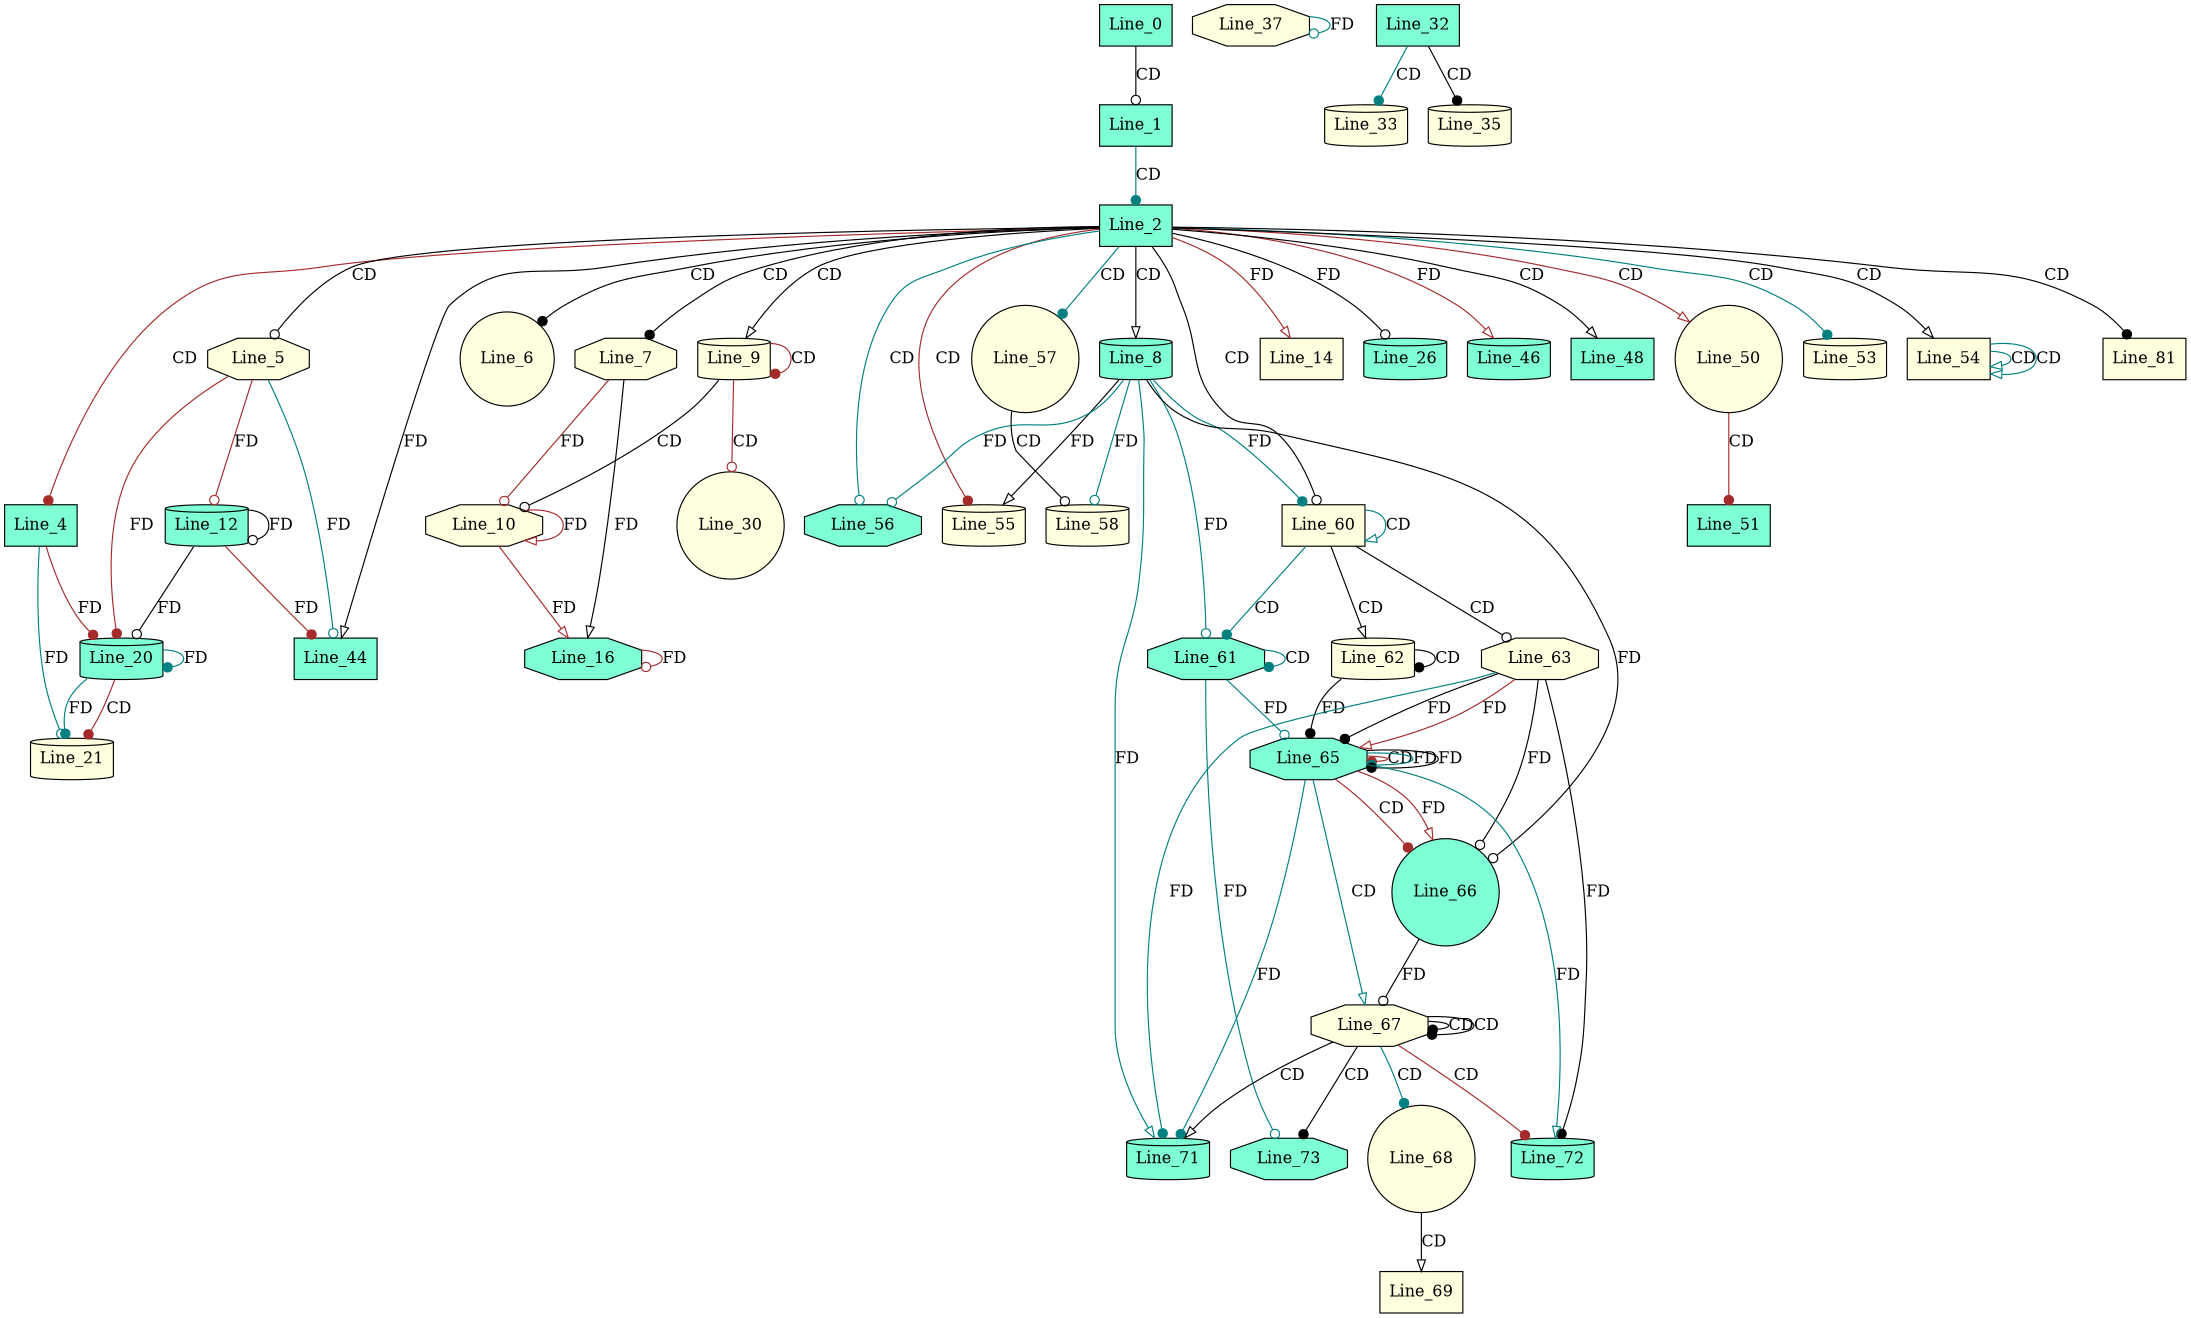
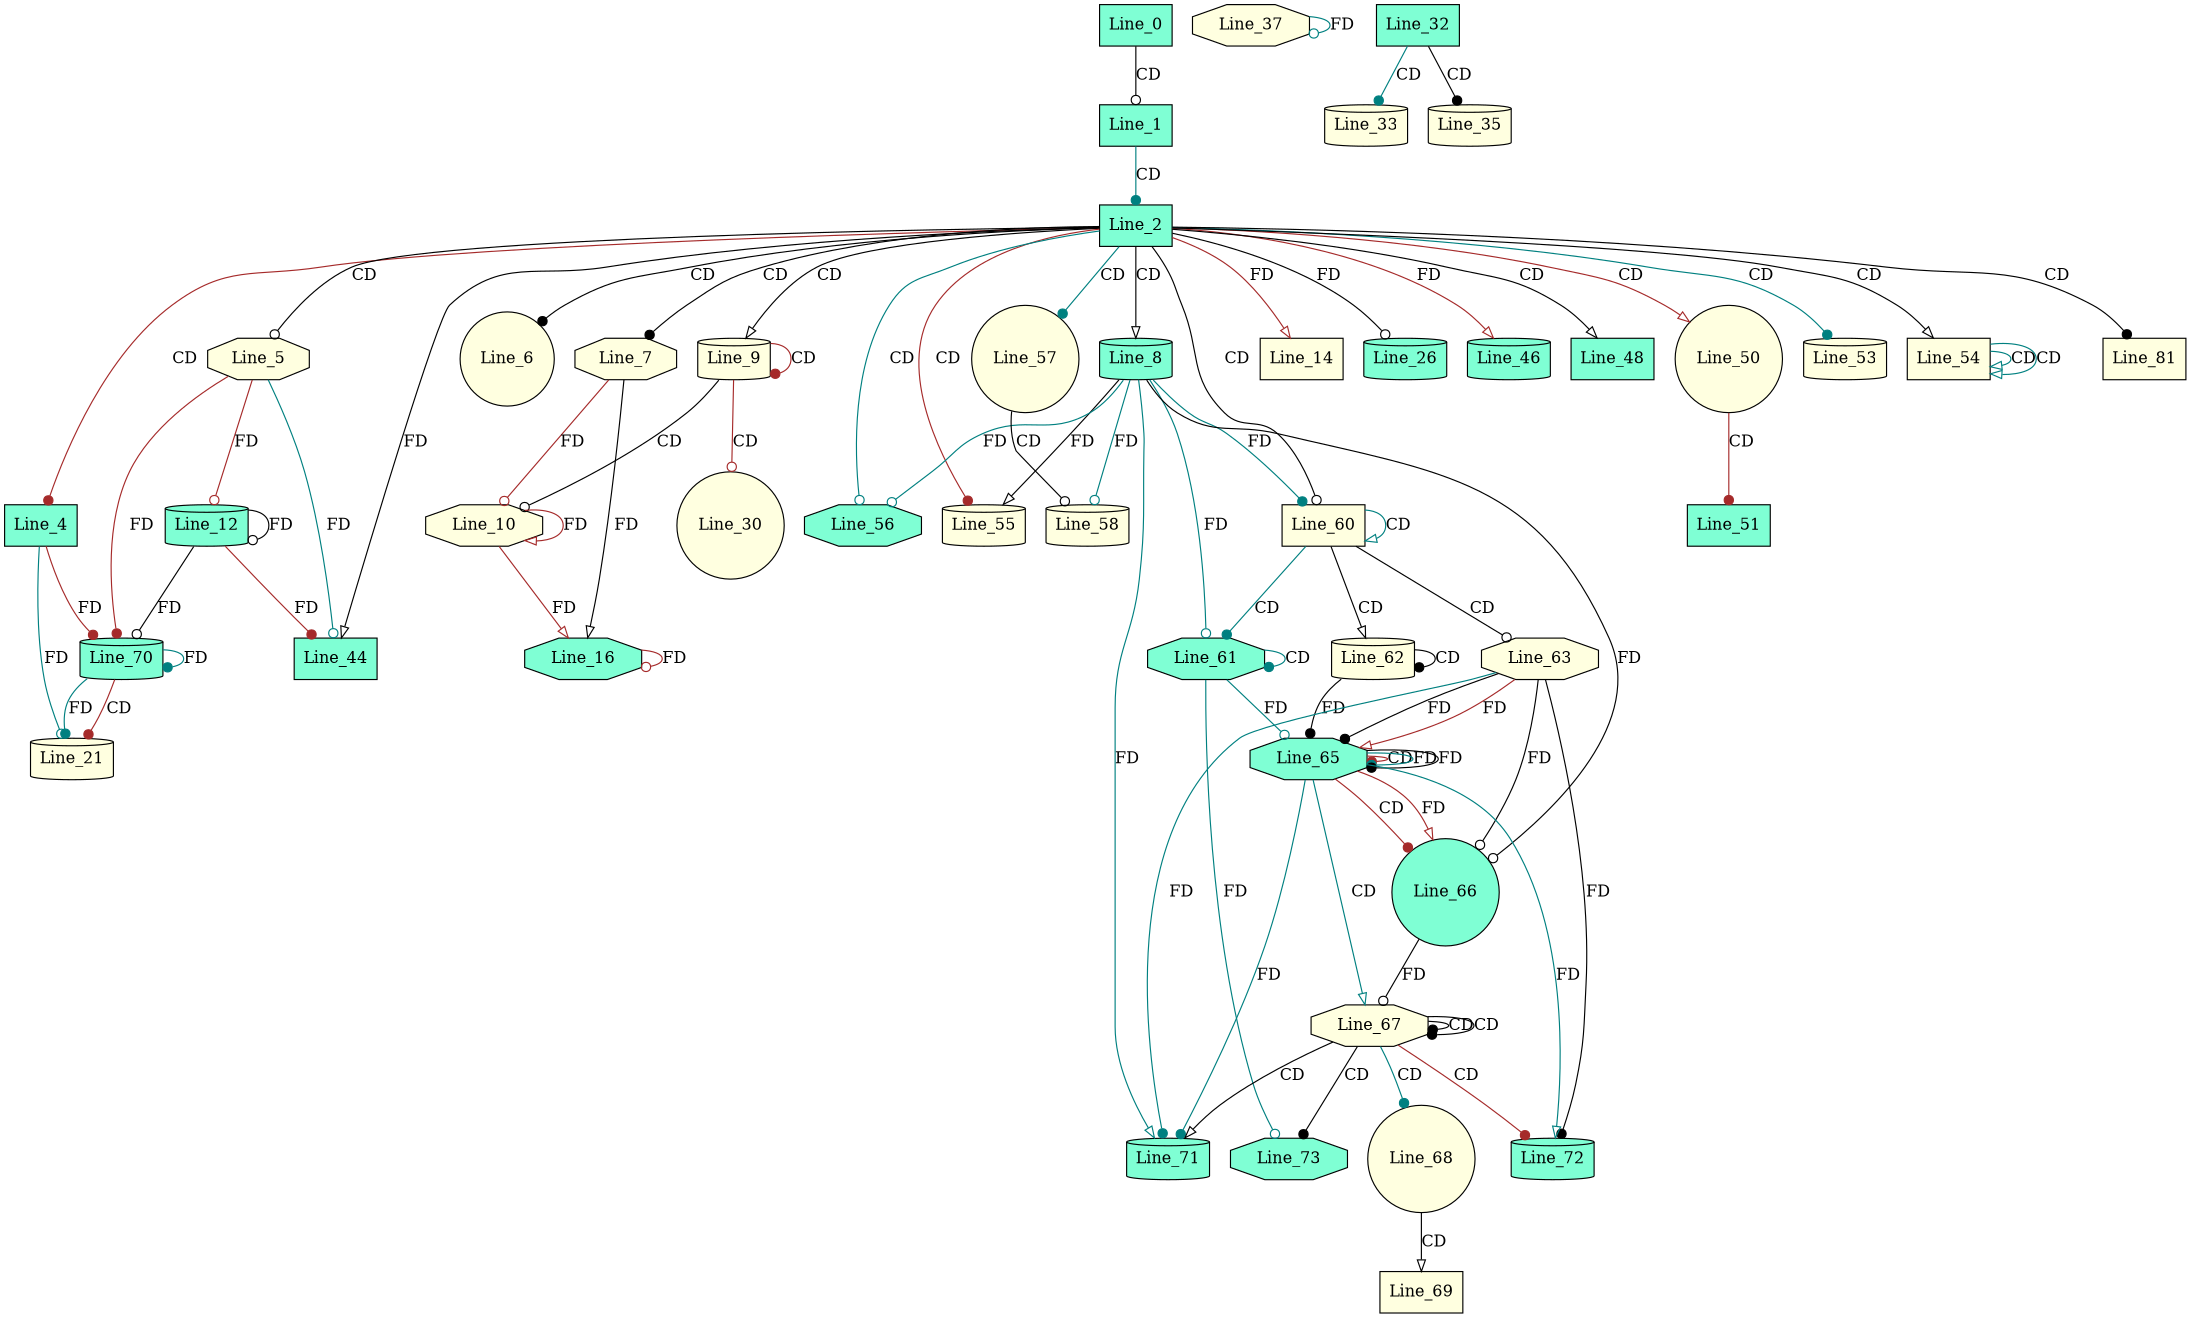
node "Line_20": label "Line_20" -> "Line_70"
